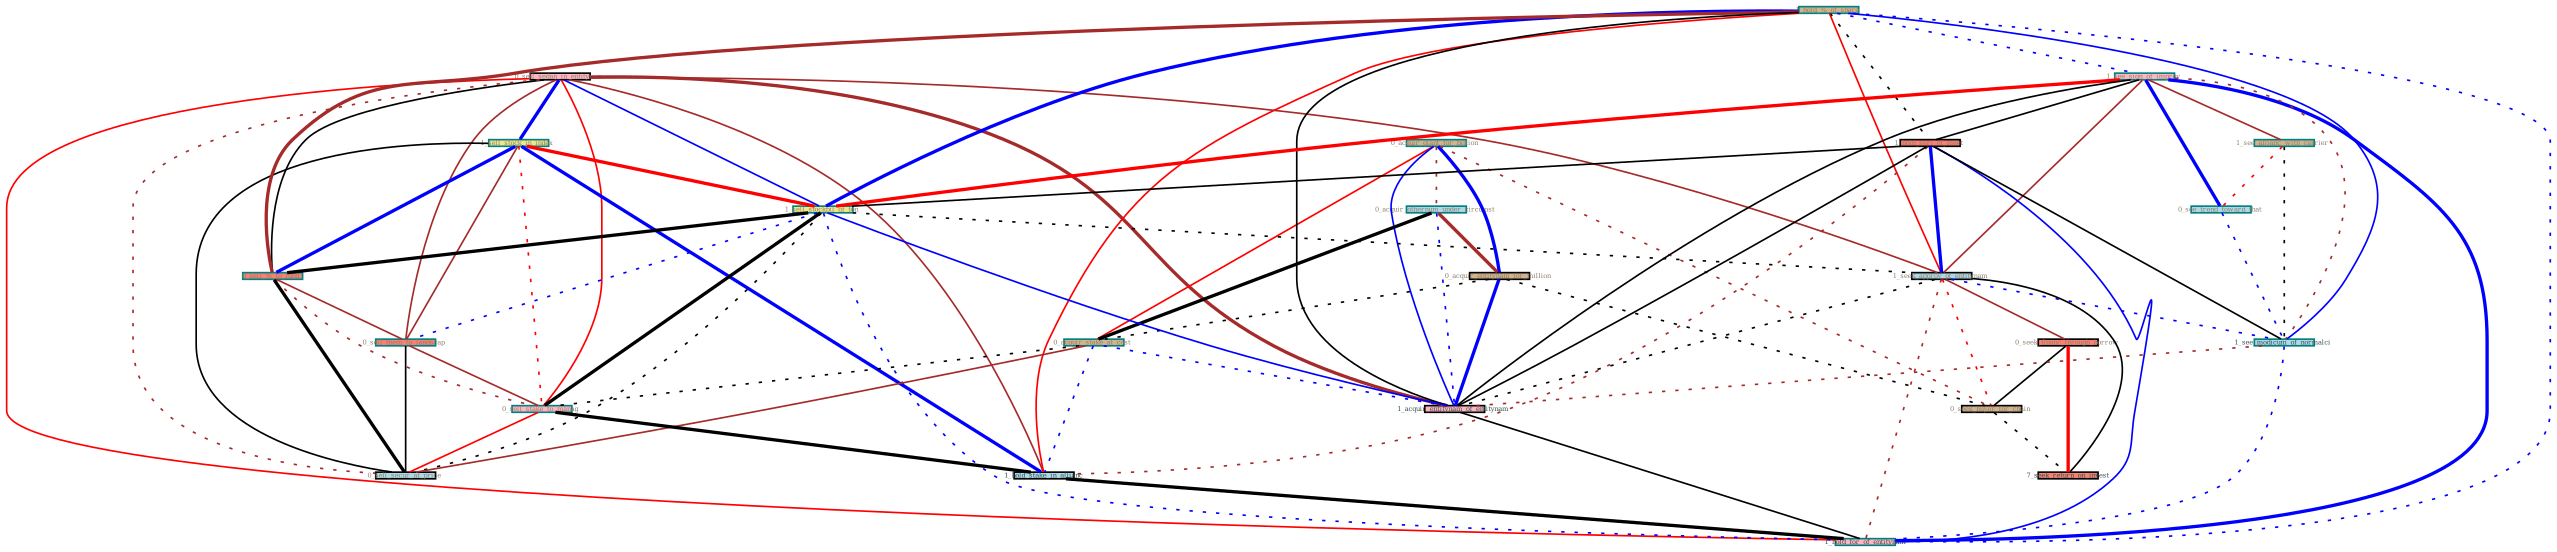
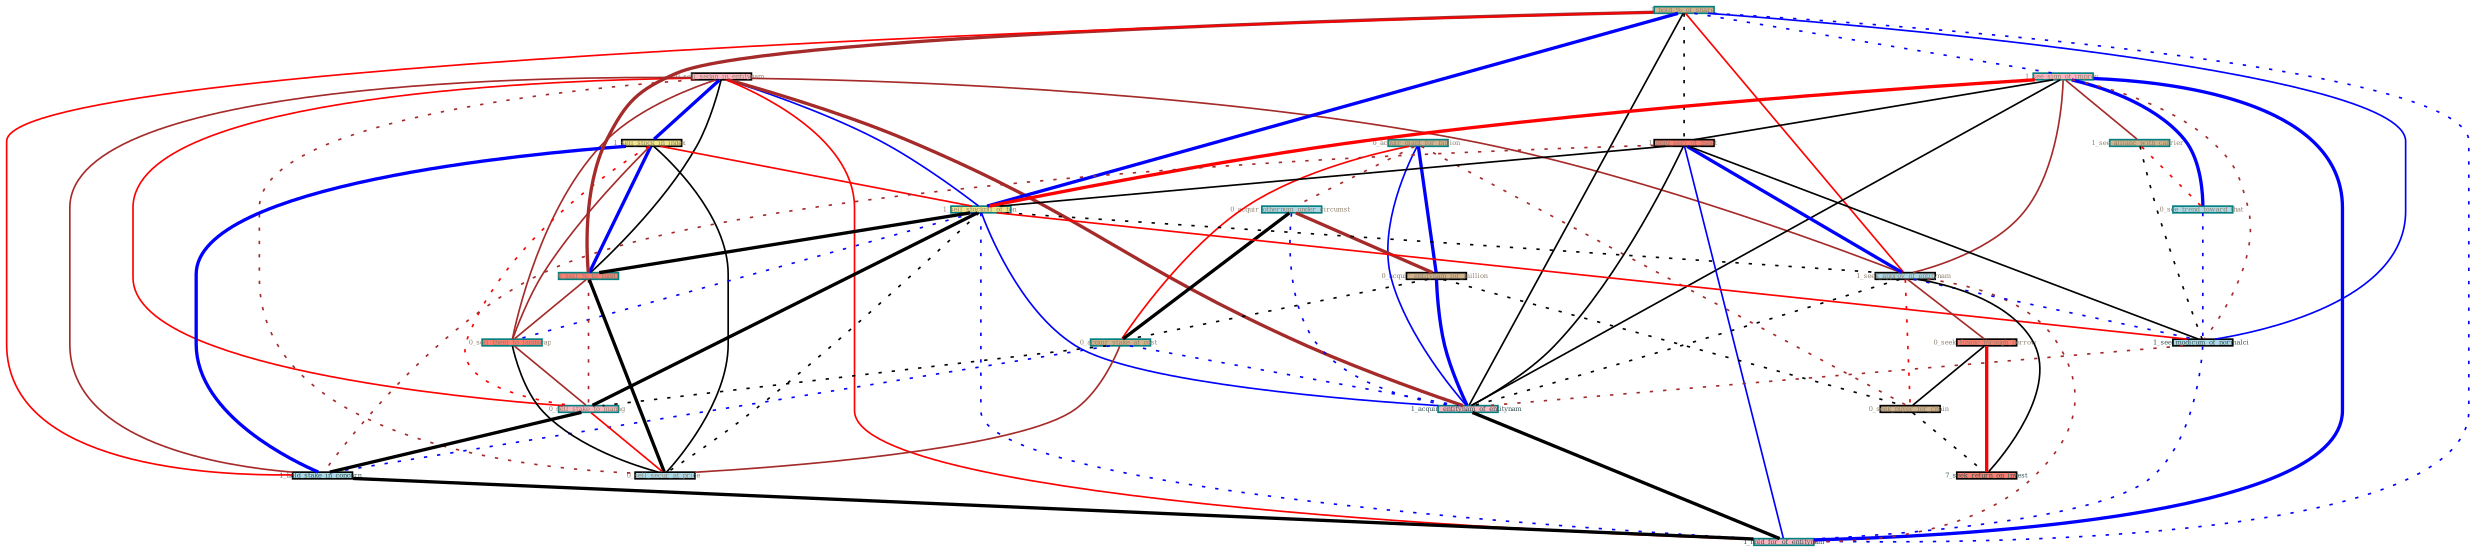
node "1_sell_stock_in_index": color teal -> black
edge "1_sell_stock_in_index" -- "1_sell_stockpil_of_ton": style bold -> solid
edge "1_sell_stockpil_of_ton" -- "1_see_modicum_of_normalci": added
node "1_see_modicum_of_normalci": color teal -> black
node "1_acquir_entitynam_of_entitynam": color black -> teal
node "1_hold_stake_in_allianc": label "1_hold_stake_in_allianc" -> "1_hold_stake_in_concern"
edge "1_acquir_entitynam_of_entitynam" -- "1_hold_for_of_entitynam": style solid -> bold
